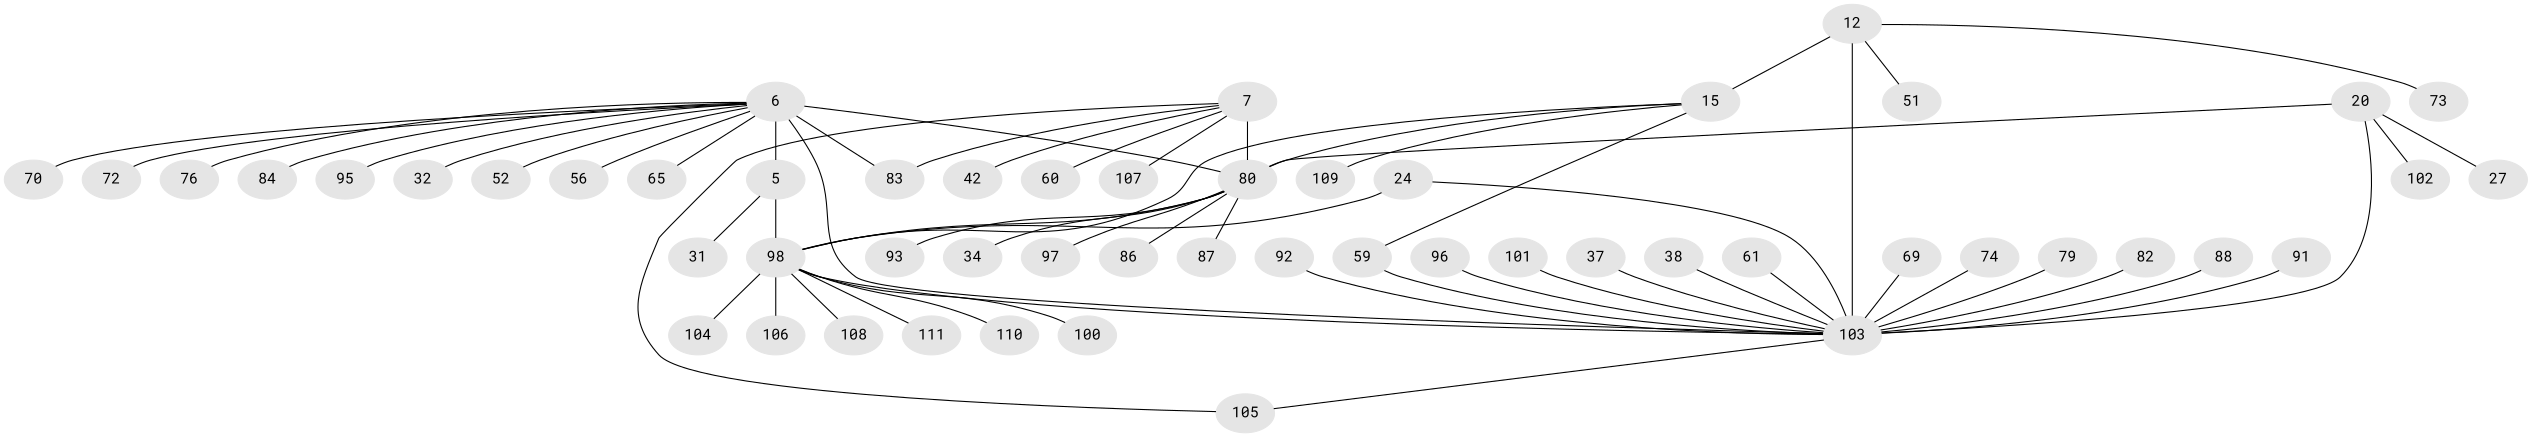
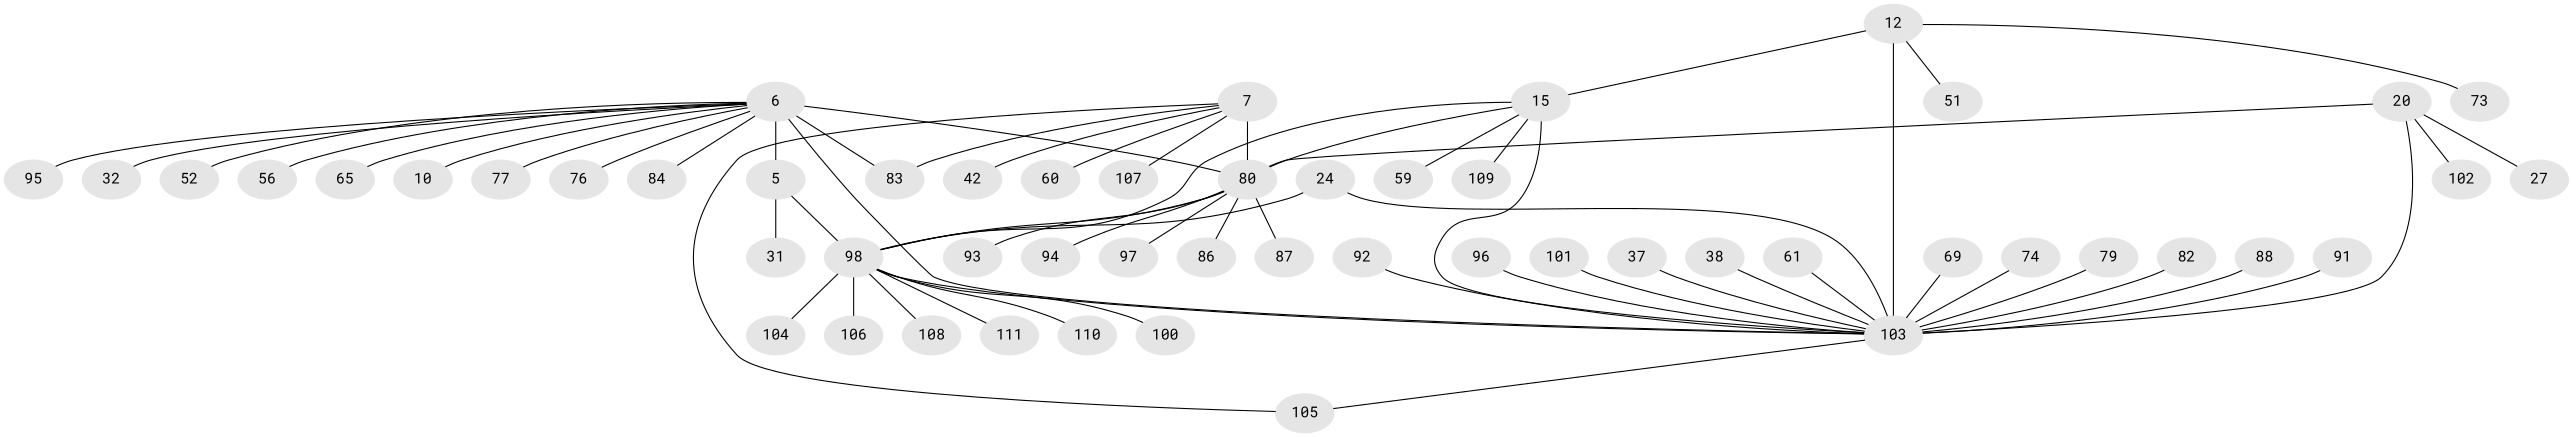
node "70": label "70" -> "10"
node "72": label "72" -> "77"
node "34": label "34" -> "94"
edge "59" -- "103": now "15" -- "103"
